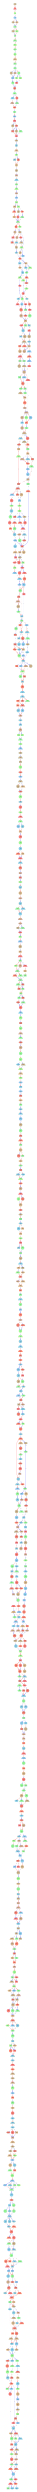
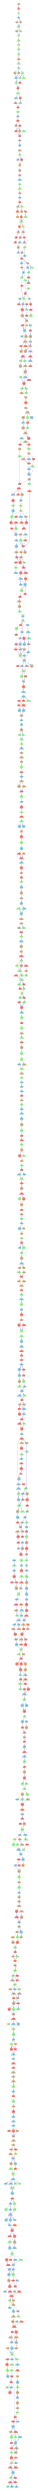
node "S55": fillcolor palegreen -> salmon
node "S496": removed
node "S519": added
node "S549": added
node "S626": fillcolor skyblue -> tan
